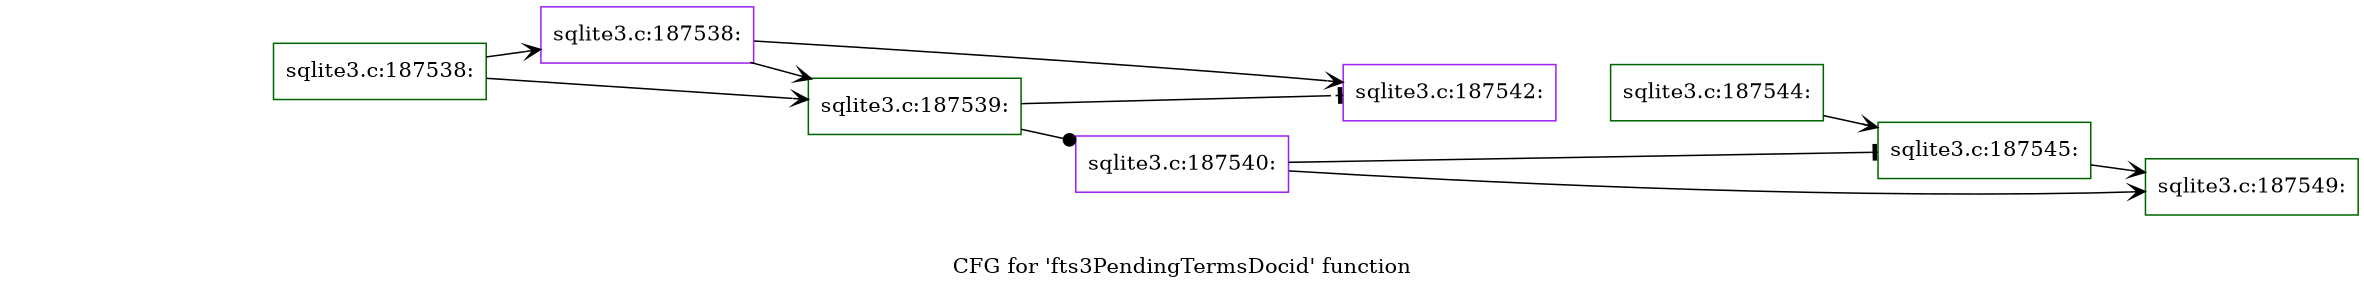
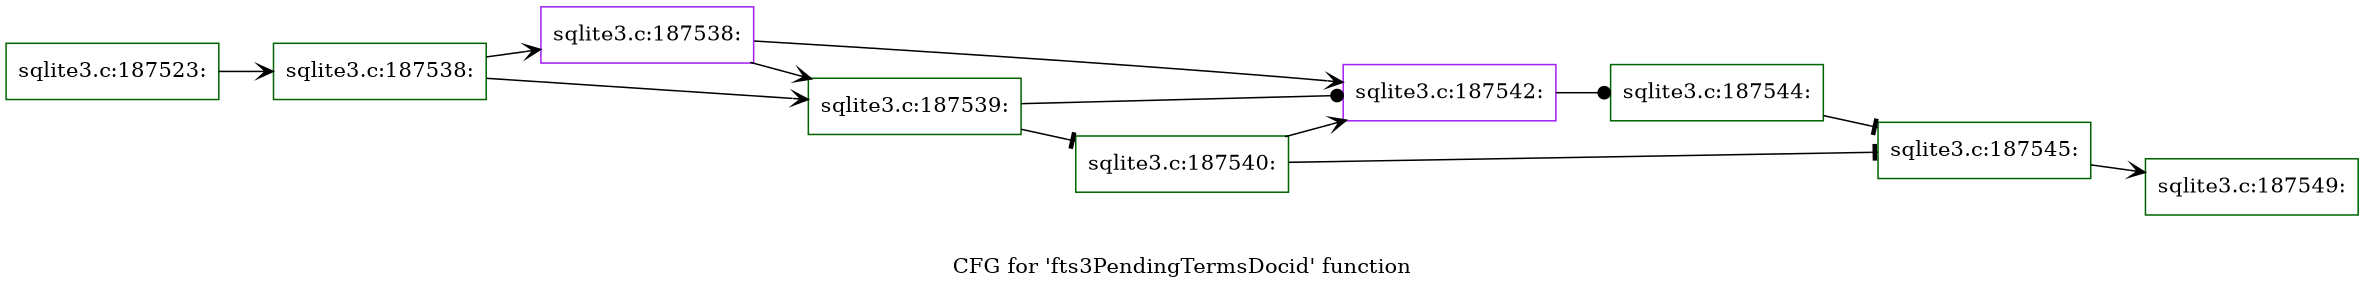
node "sqlite3.c:187523:": added
edge "sqlite3.c:187542:" -> "sqlite3.c:187544:": added
edge "sqlite3.c:187539:" -> "sqlite3.c:187542:": arrowhead tee -> dot
edge "sqlite3.c:187544:" -> "sqlite3.c:187545:": arrowhead vee -> tee
edge "sqlite3.c:187539:" -> "sqlite3.c:187540:": arrowhead dot -> tee
node "sqlite3.c:187540:": color purple -> darkgreen
edge "sqlite3.c:187540:" -> "sqlite3.c:187549:": now "sqlite3.c:187540:" -> "sqlite3.c:187542:"
